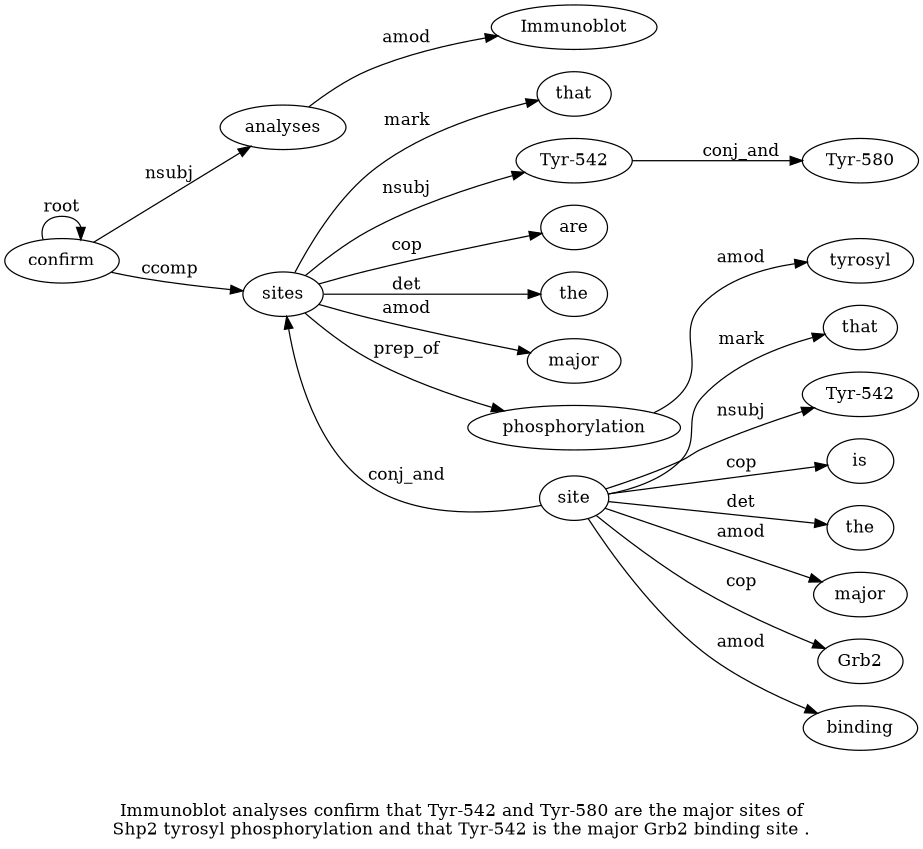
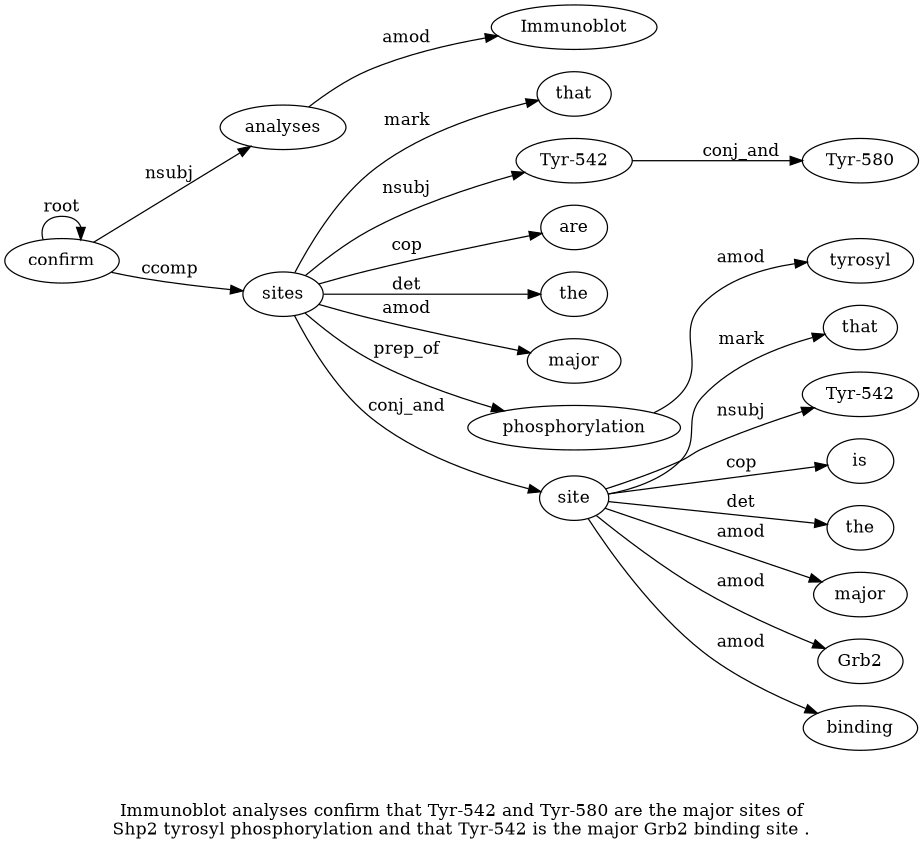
edge "site" -> "sites": reversed
edge "site" -> "Grb2": label "cop" -> "amod"
